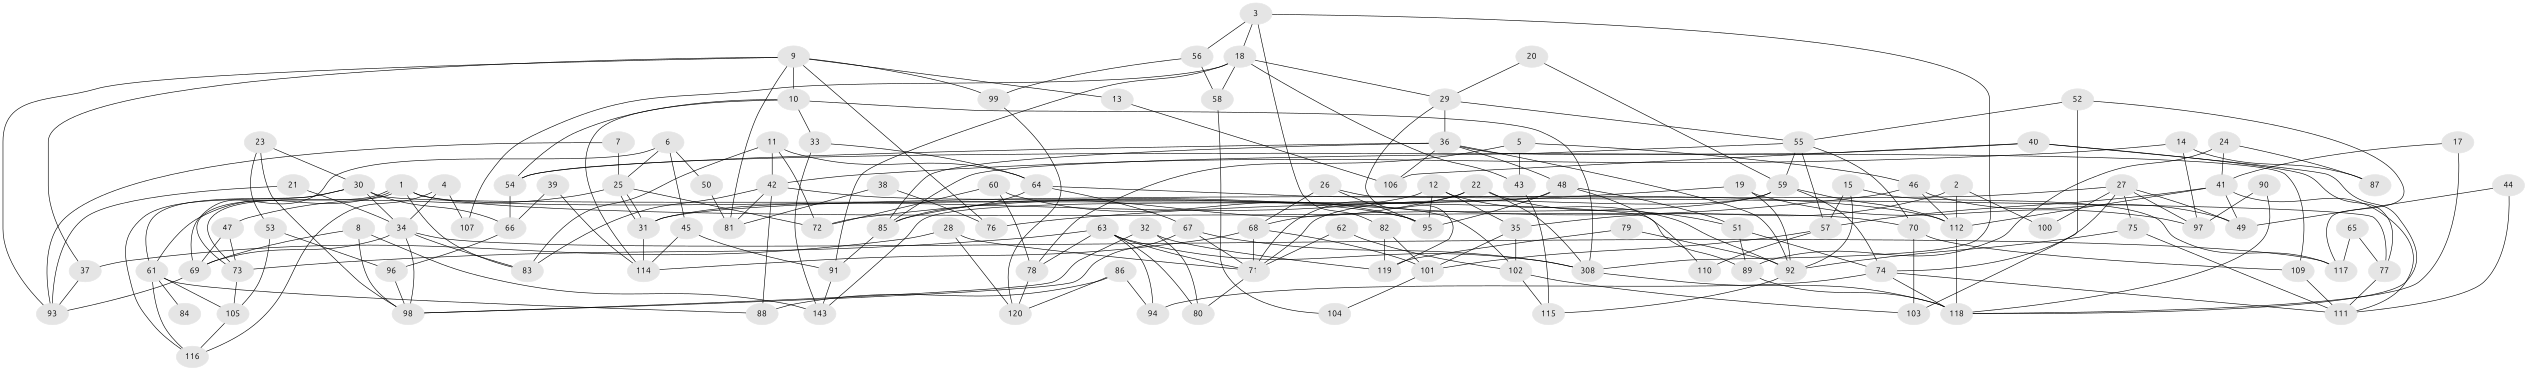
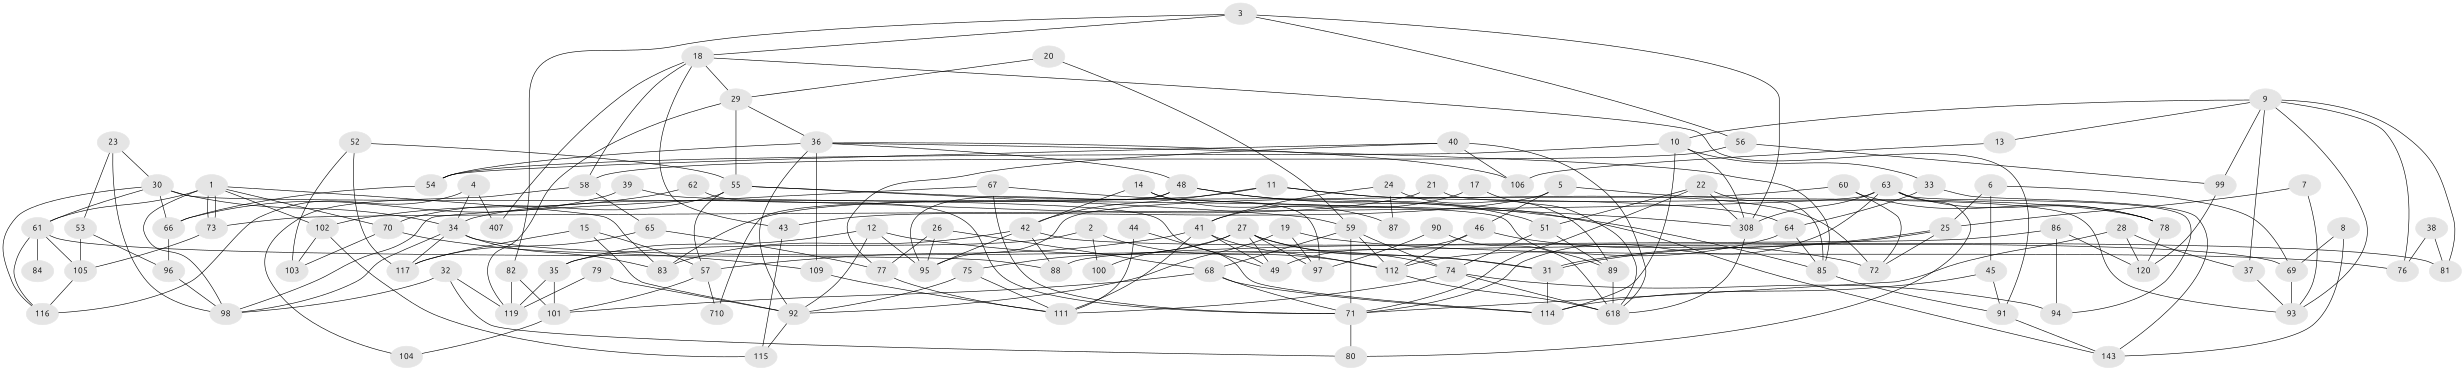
node "50": removed
edge "64" -- "67": removed
edge "58" -- "65": added
node "47": removed
node "107": label "107" -> "407"
edge "35" -- "102": now "35" -- "119"
node "110": label "110" -> "710"
edge "8" -- "98": now "1" -- "98"
node "118": label "118" -> "618"
